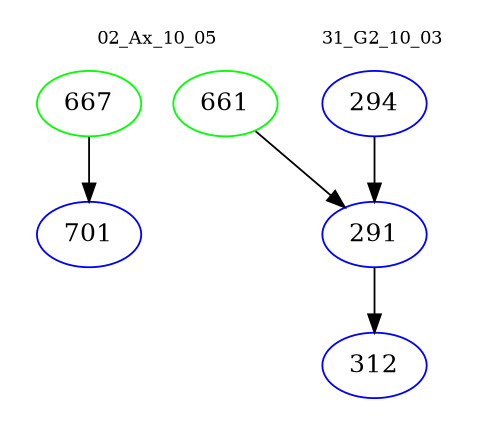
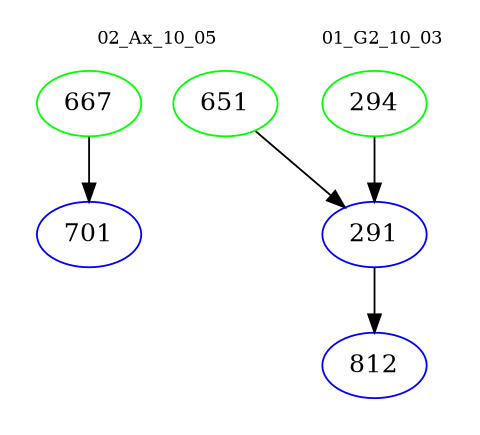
cluster "31_G2_10_03": label "31_G2_10_03" -> "01_G2_10_03"
node "661": label "661" -> "651"
node "294": color blue -> green
node "312": label "312" -> "812"
